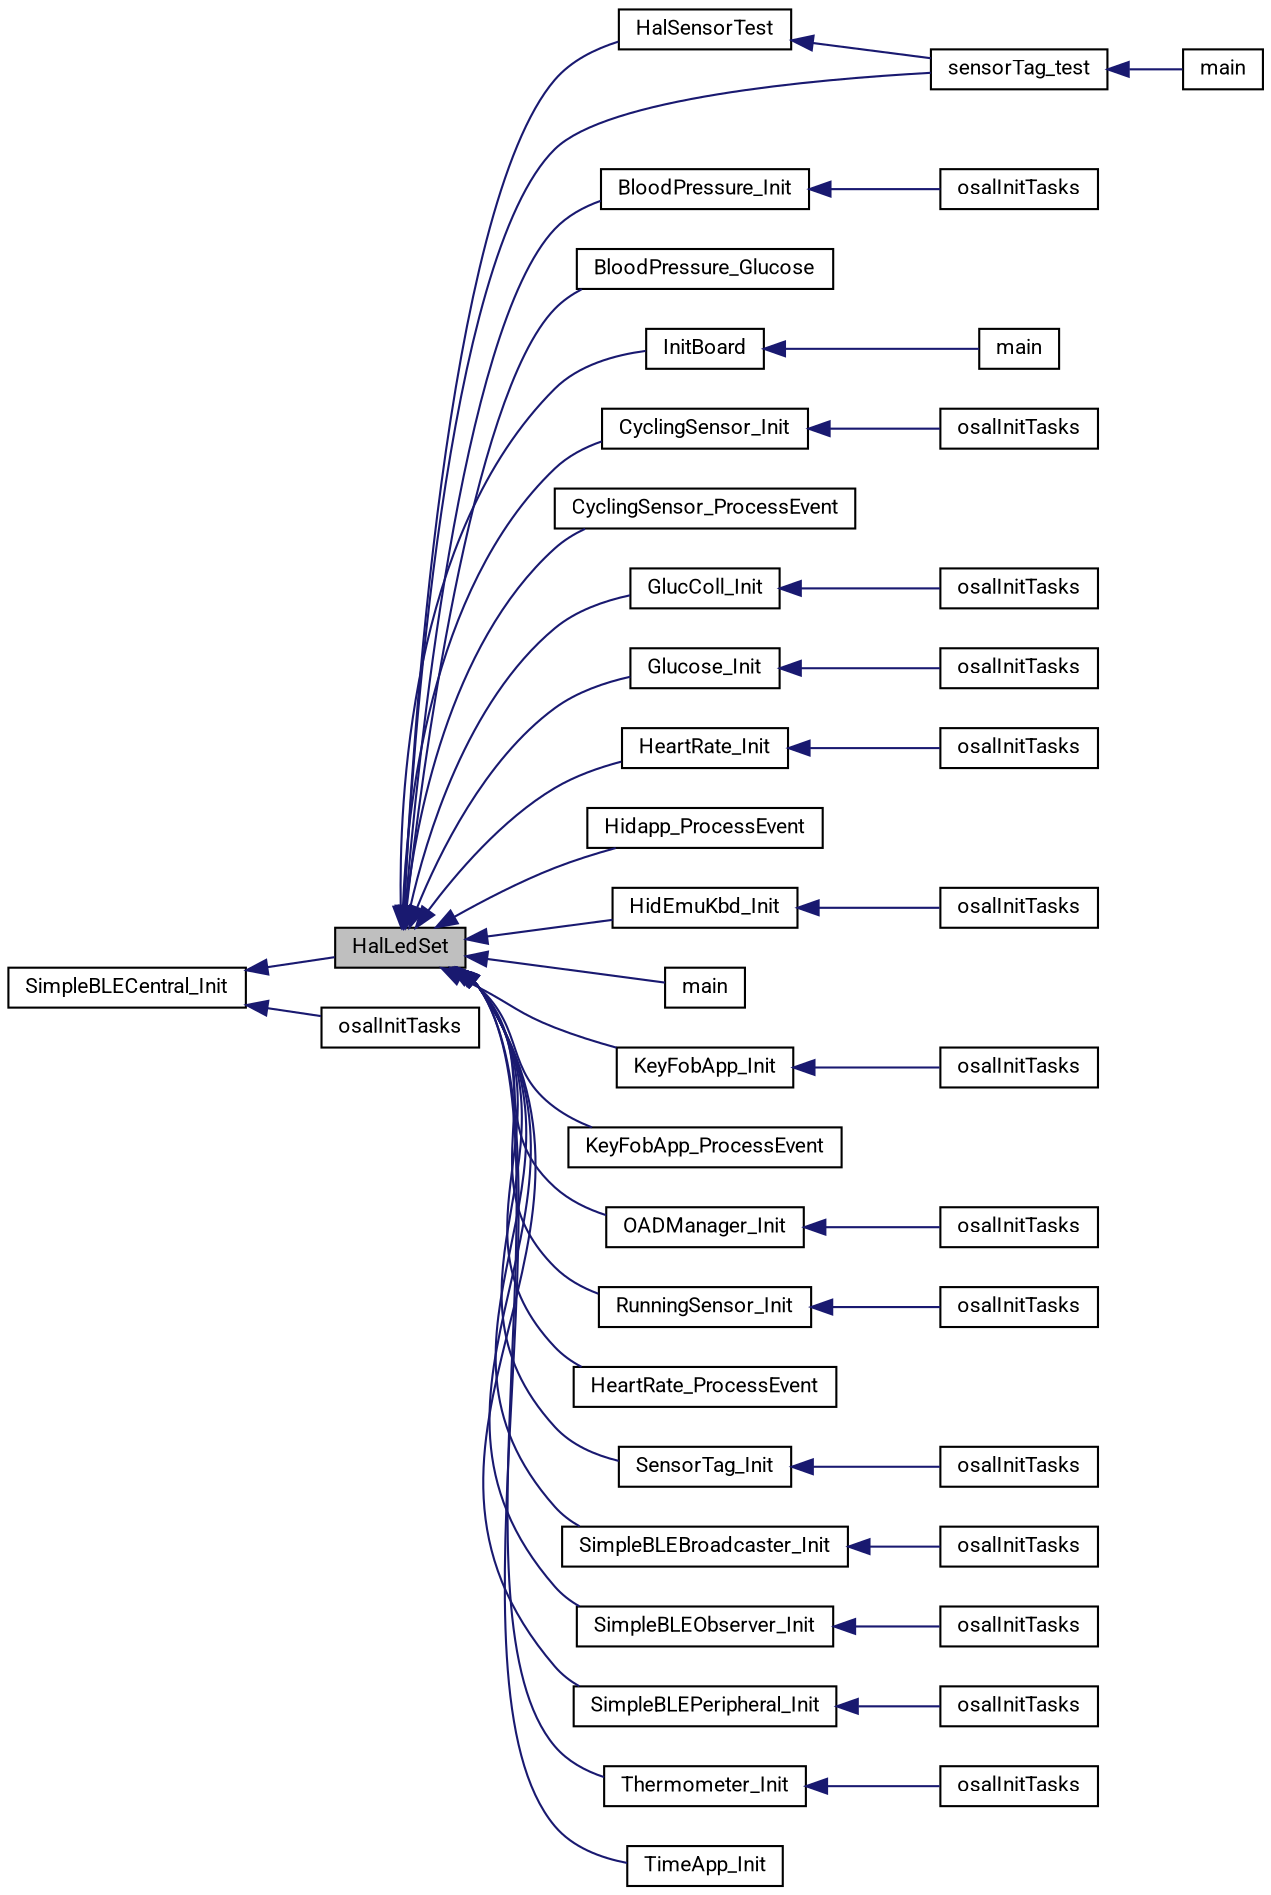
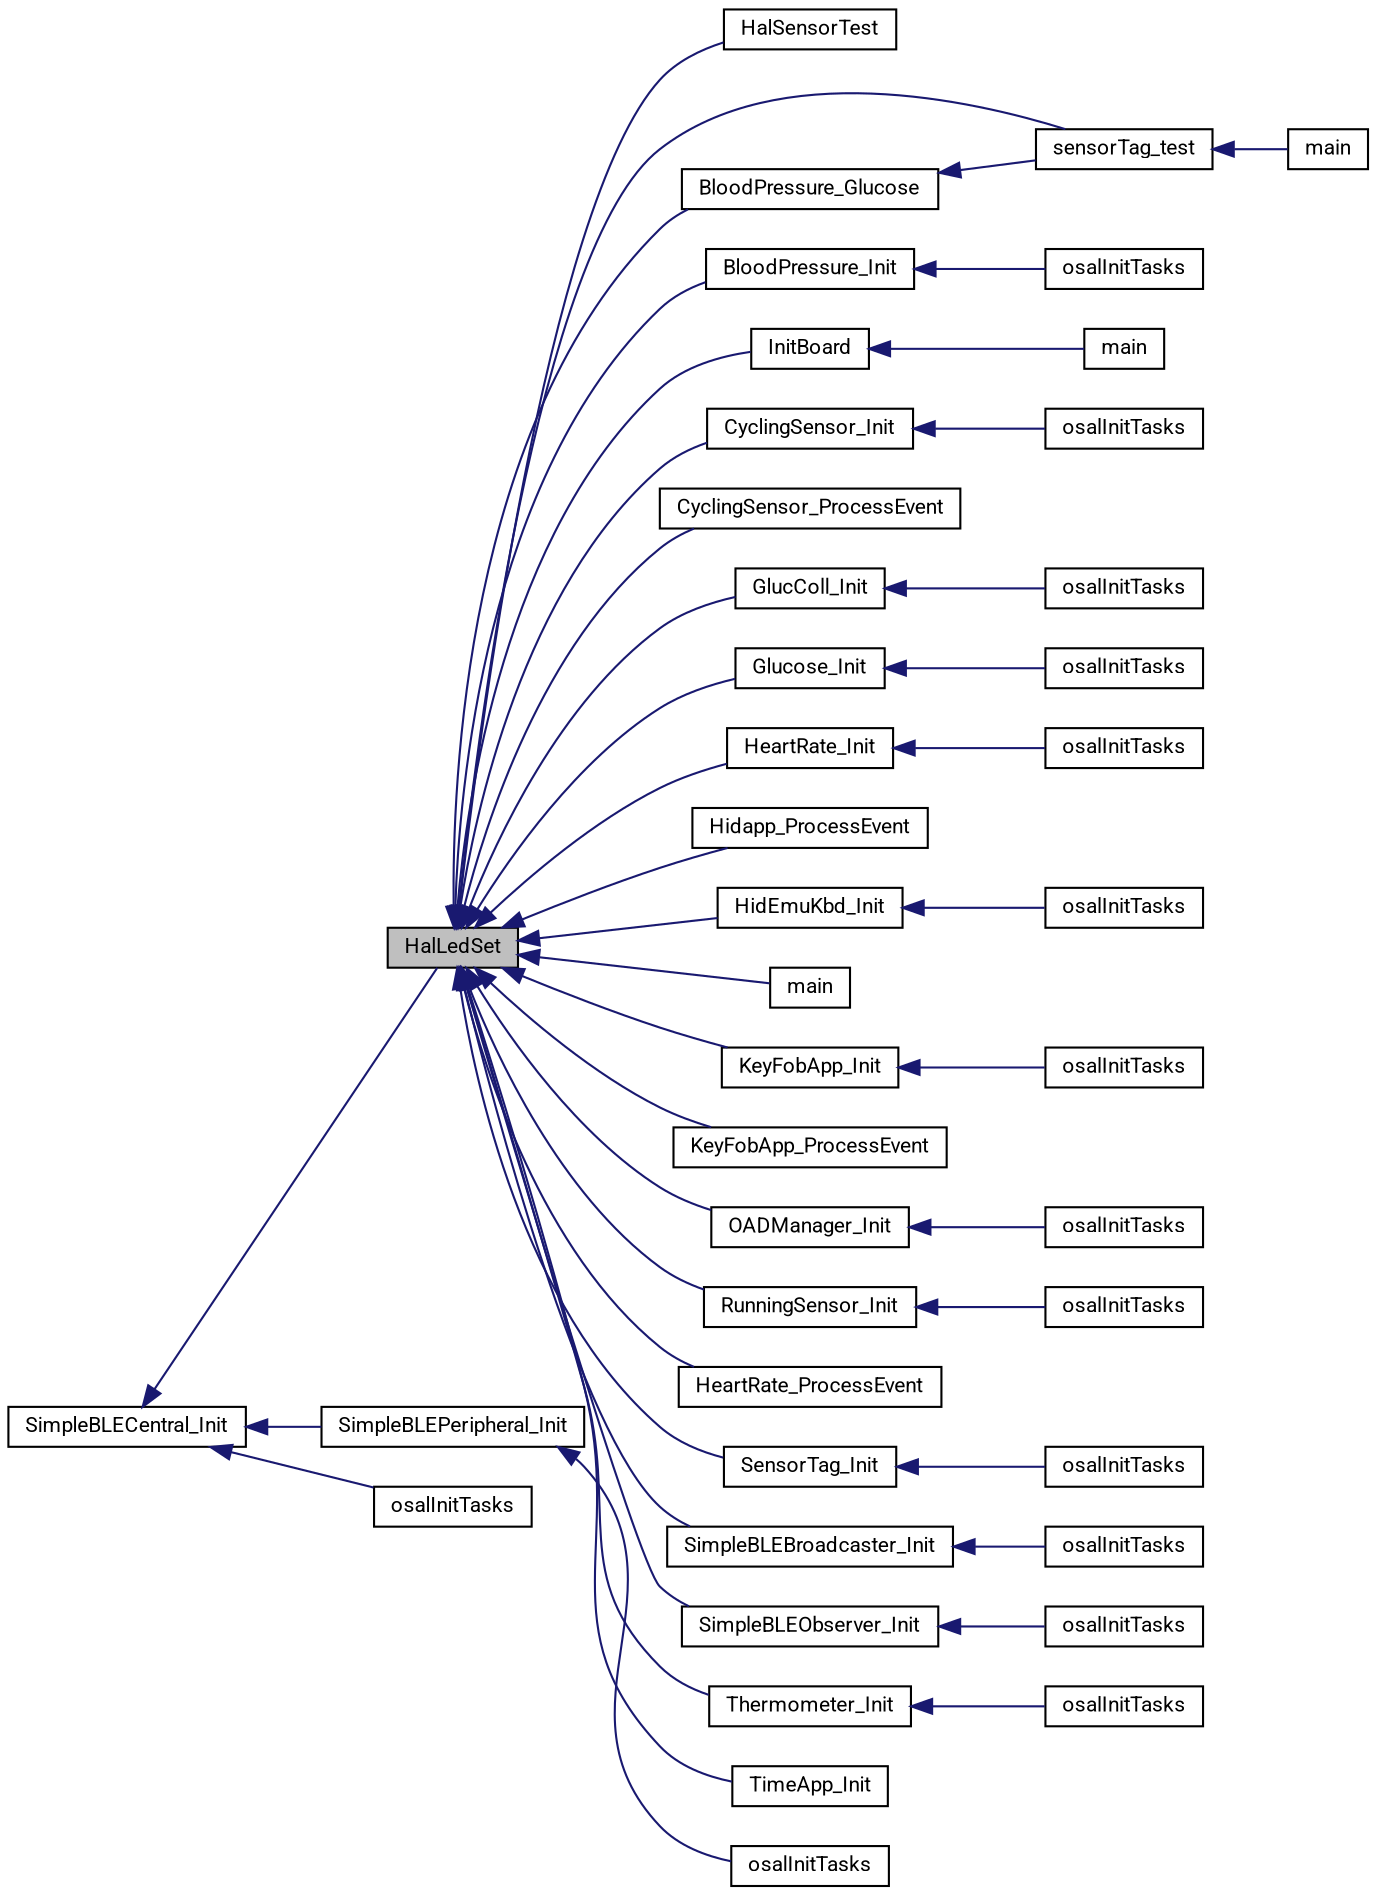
edge "sensorTag_test" -> "HalSensorTest": now "sensorTag_test" -> "BloodPressure_Glucose"
edge "SimpleBLEPeripheral_Init" -> "HalLedSet": now "SimpleBLEPeripheral_Init" -> "SimpleBLECentral_Init"
